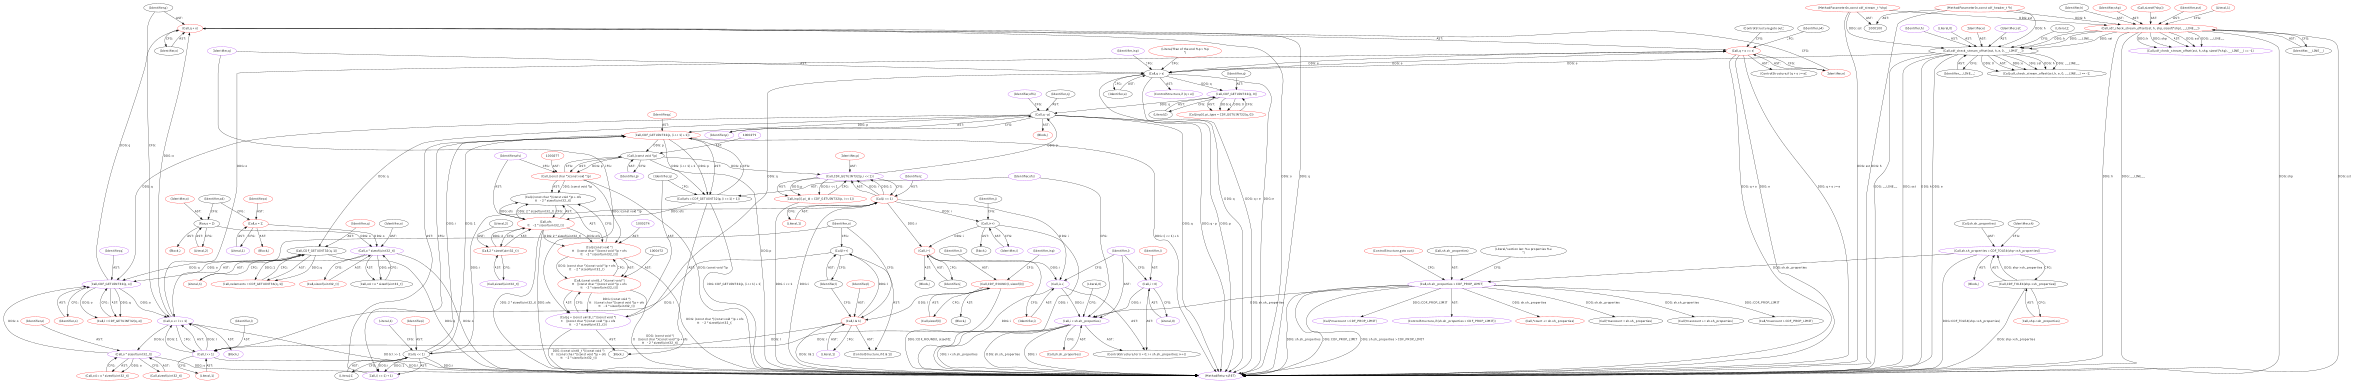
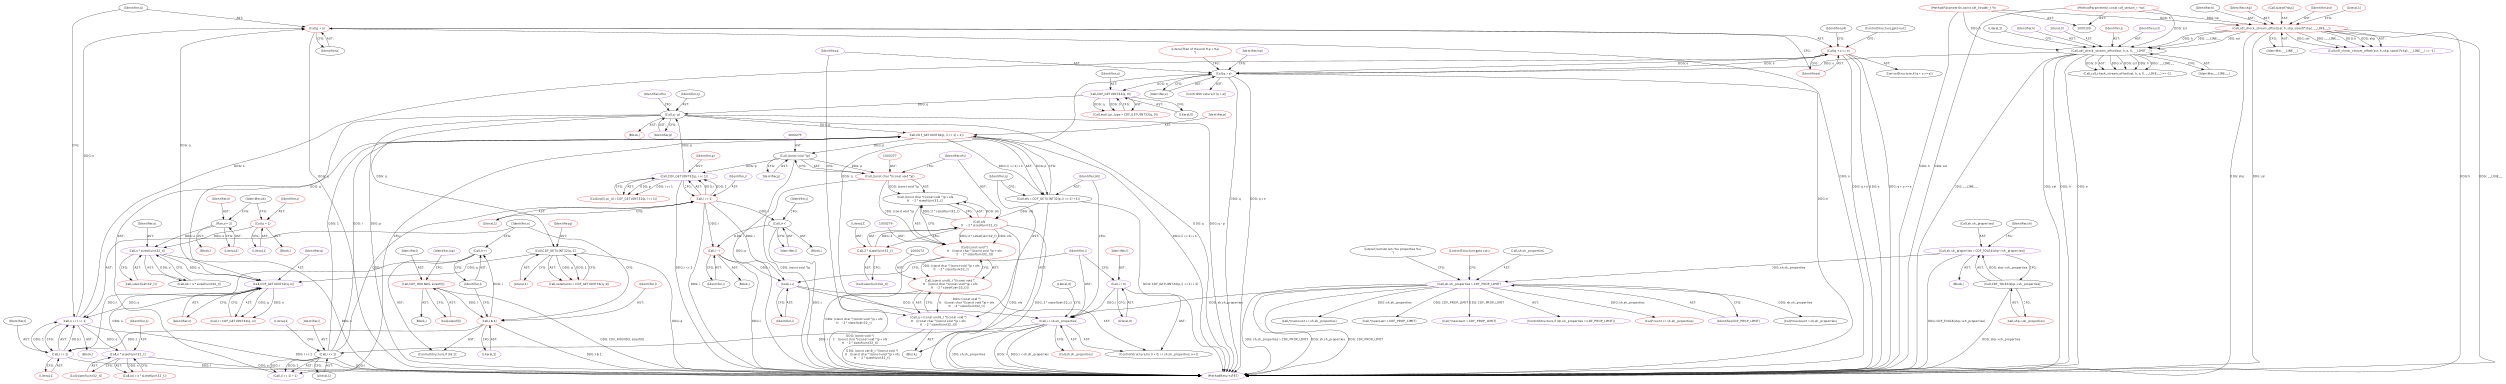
node "(MethodParameterIn,const cdf_stream_t *shp)": label "(MethodParameterIn,const cdf_stream_t *shp)" -> "(MethodParameterIn,const cdf_stream_t *sst)"
node "(Identifier,CDF_PROP_LIMIT)": added
edge "(Call,inp[i].pi_id = CDF_GETUINT32(p, i << 1))" -> "(MethodReturn,RET)": now "(Call,CDF_GETUINT32(p, i << 1))" -> "(MethodReturn,RET)"
